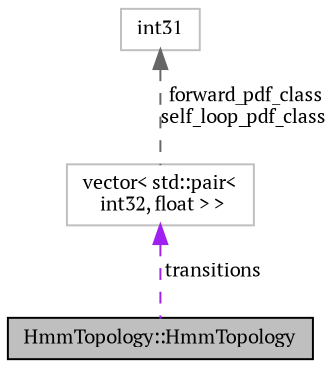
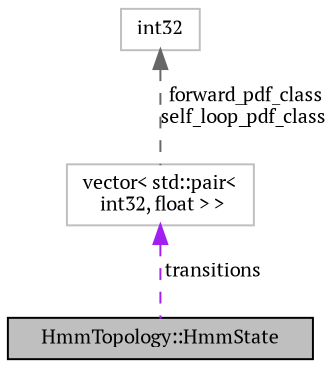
node "int31": label "int31" -> "int32"
node "HmmTopology::HmmTopology": label "HmmTopology::HmmTopology" -> "HmmTopology::HmmState"
